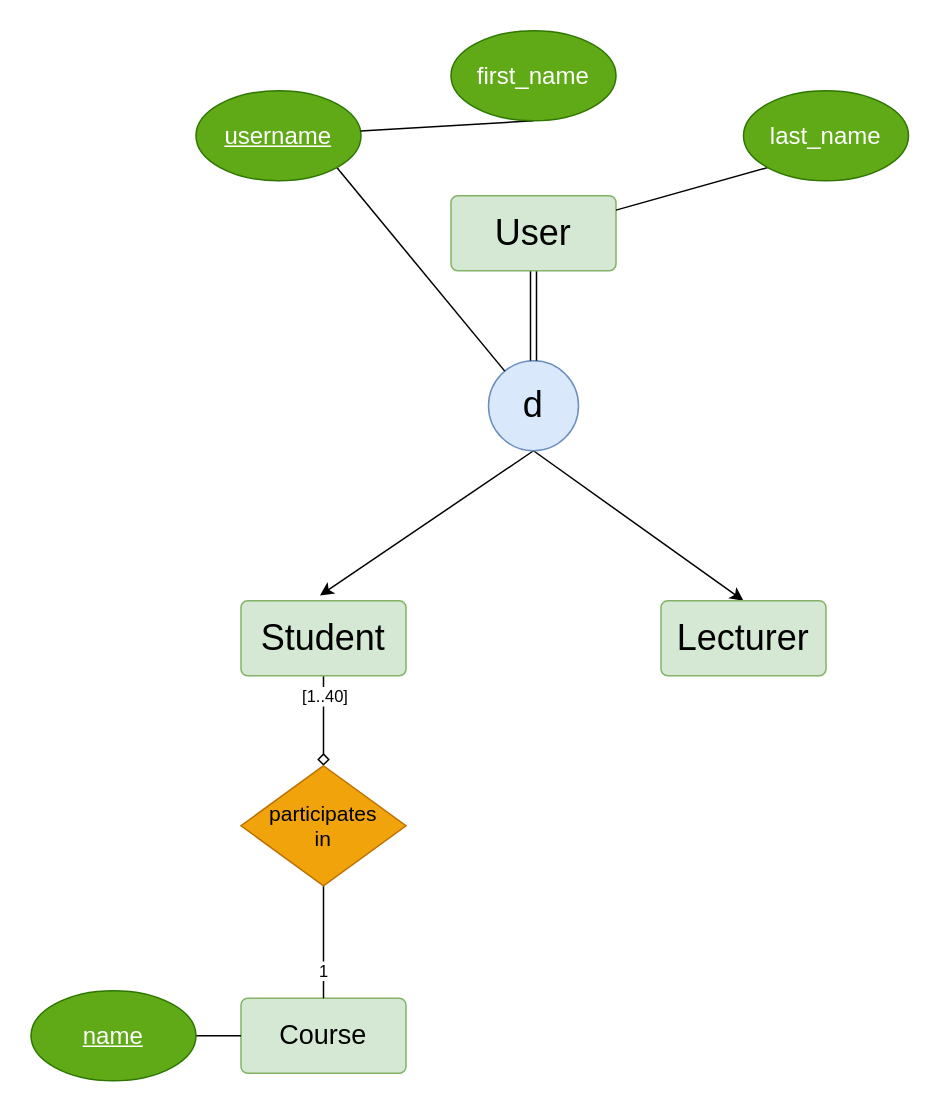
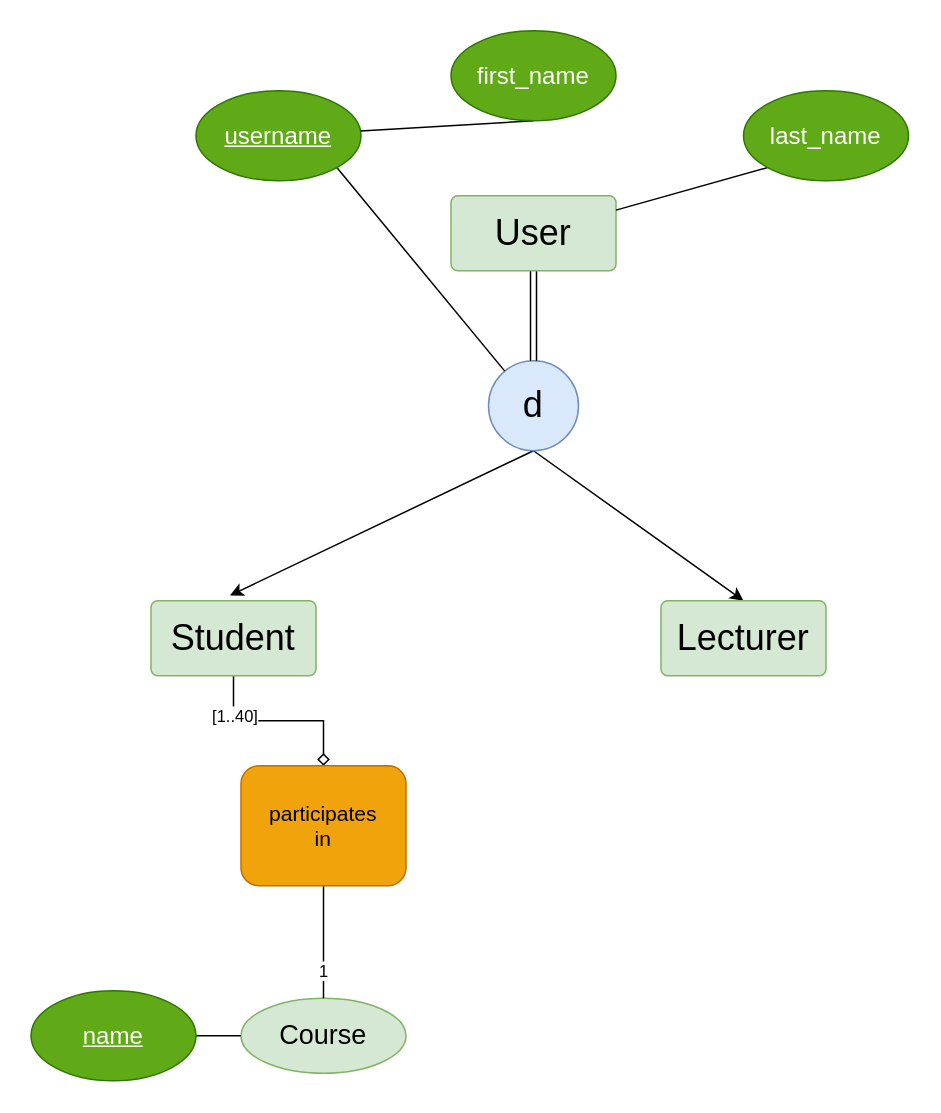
node "Student": moved (323, 638) -> (233, 638)
node "participates in": shape diamond -> rounded rectangle
node "Course": shape rounded rectangle -> ellipse
